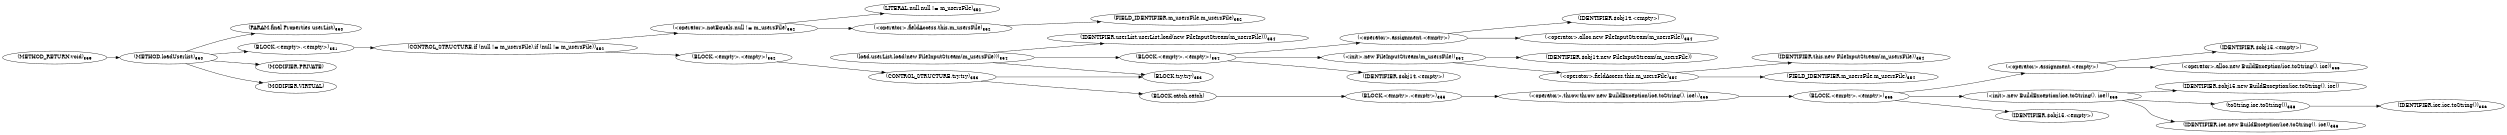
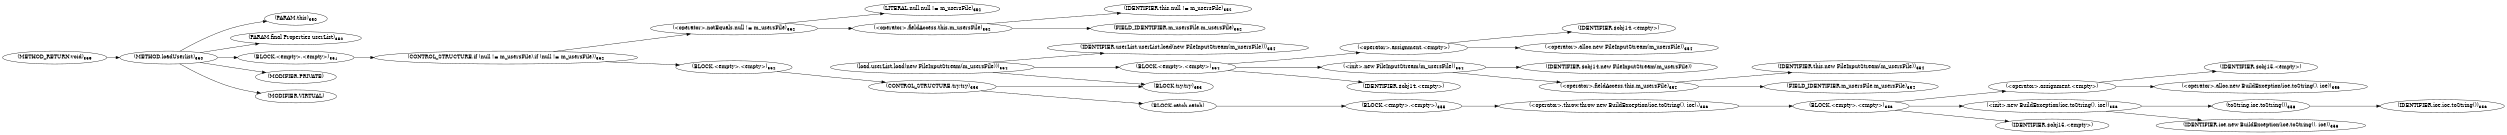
node "(IDENTIFIER,this,null != m_usersFile)": added
node "(PARAM,this)": added
node "(IDENTIFIER,$obj15,new BuildException(ioe.toString(), ioe))": removed
